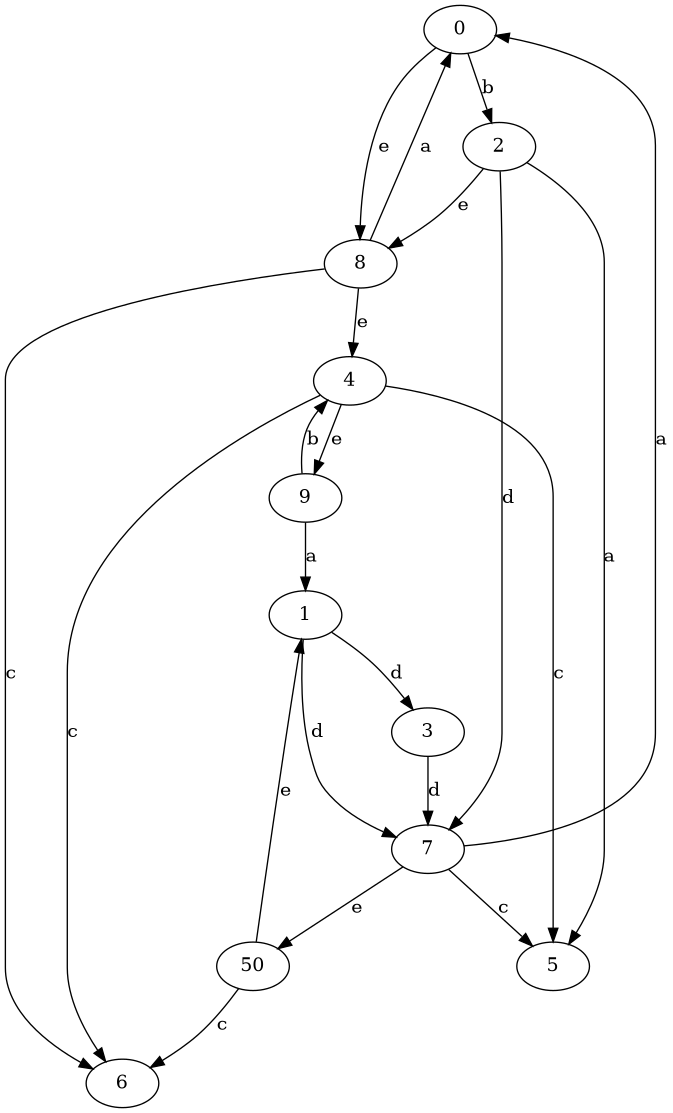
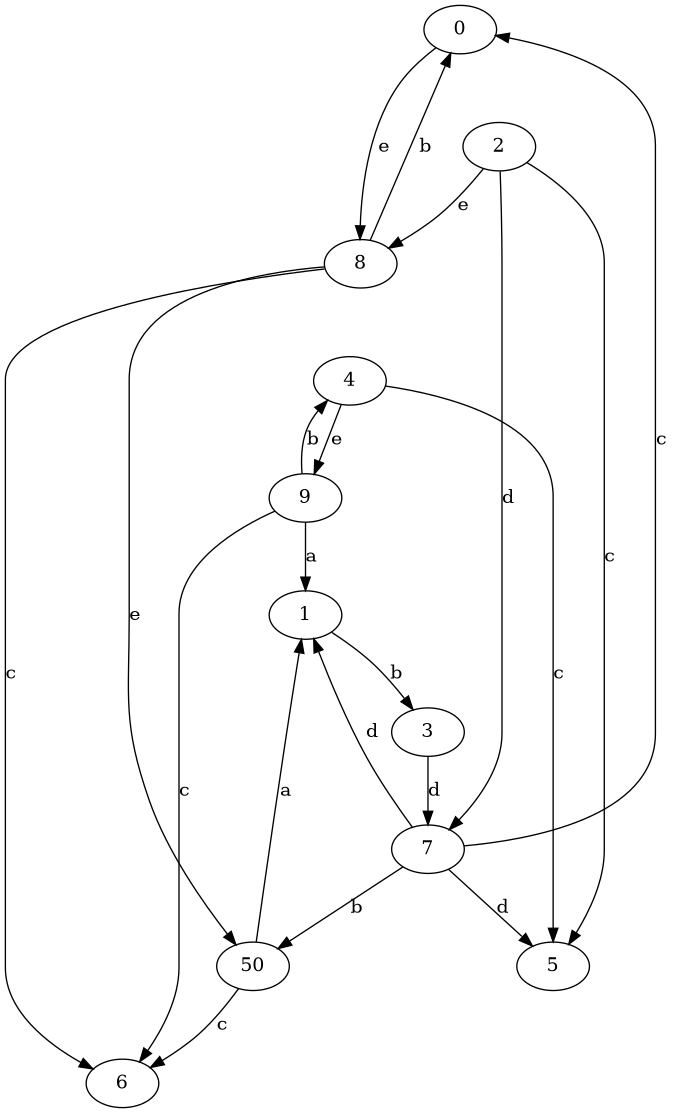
edge "0" -> "2": removed, label "b"
edge "8" -> "0": label "a" -> "b"
edge "8" -> "4": now "8" -> "50"
edge "7" -> "0": label "a" -> "c"
edge "2" -> "5": label "a" -> "c"
edge "4" -> "6": now "9" -> "6"
edge "1" -> "3": label "d" -> "b"
edge "1" -> "7": reversed
edge "50" -> "1": label "e" -> "a"
edge "7" -> "50": label "e" -> "b"
edge "7" -> "5": label "c" -> "d"
